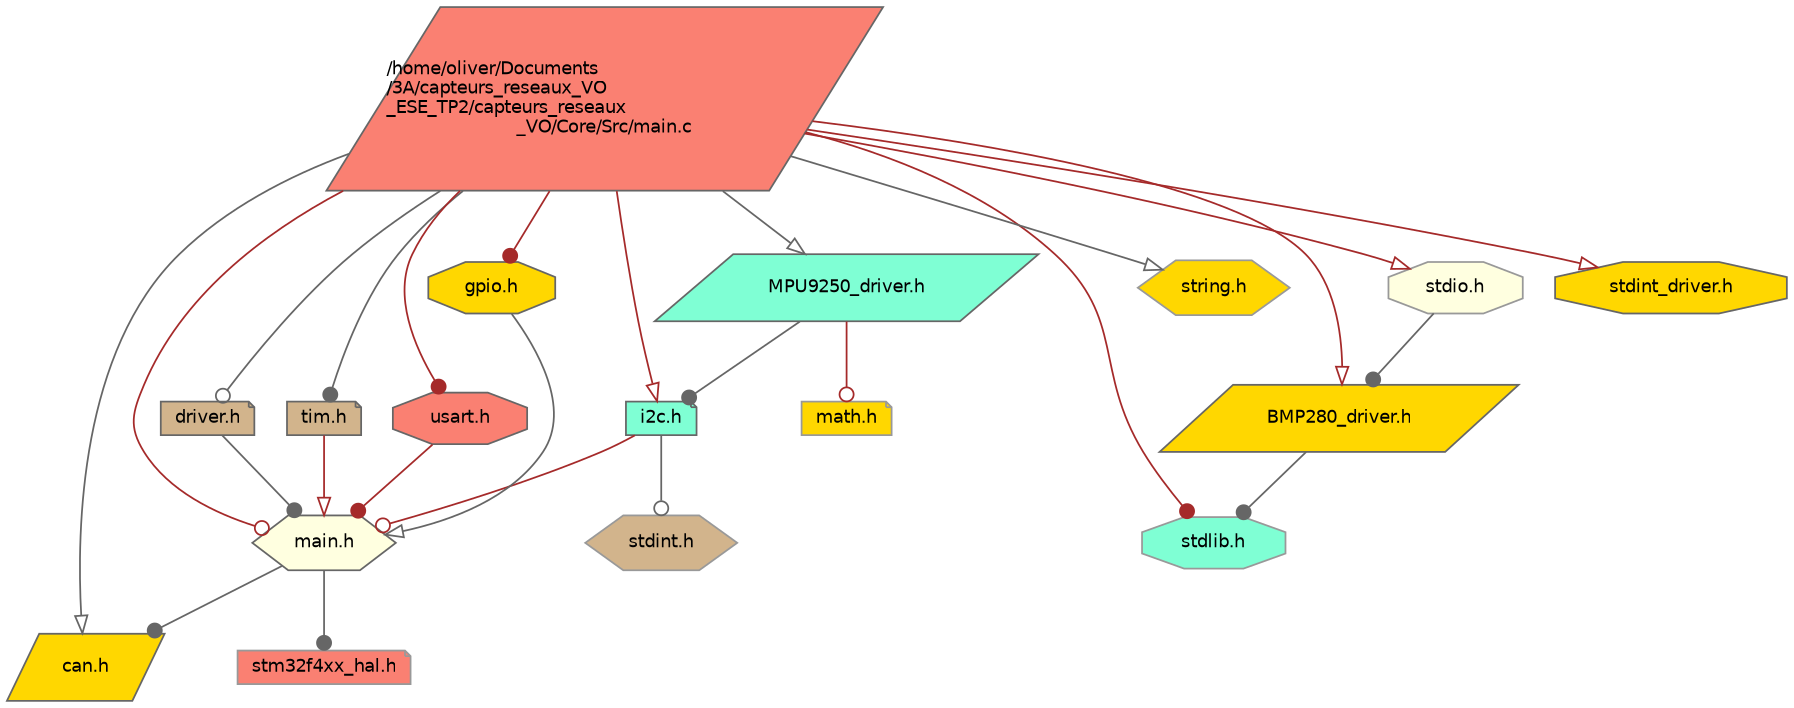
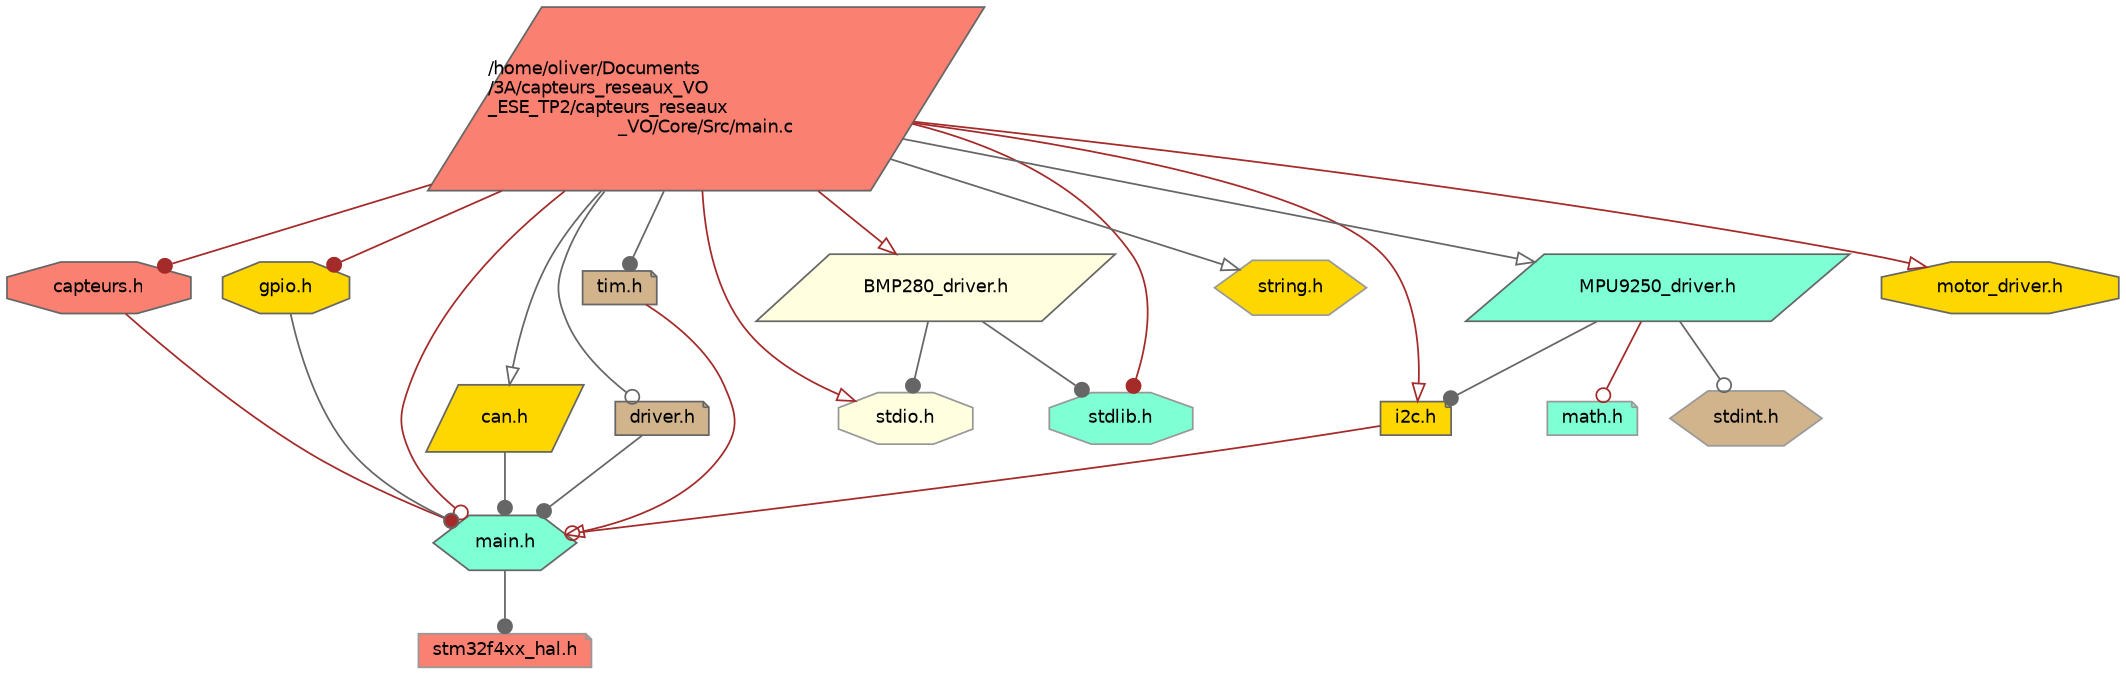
node "stdint_driver.h": label "stdint_driver.h" -> "motor_driver.h"
edge "stdio.h" -> "BMP280_driver.h": reversed
node "usart.h": label "usart.h" -> "capteurs.h"
node "i2c.h": fillcolor aquamarine -> gold
node "math.h": fillcolor gold -> aquamarine
node "BMP280_driver.h": fillcolor gold -> lightyellow
edge "gpio.h" -> "main.h": arrowhead onormal -> odot
edge "i2c.h" -> "stdint.h": now "MPU9250_driver.h" -> "stdint.h"
node "main.h": fillcolor lightyellow -> aquamarine
edge "main.h" -> "can.h": reversed
